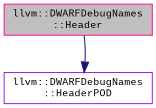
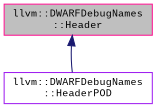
edge "llvm::DWARFDebugNames ::Header" -> "llvm::DWARFDebugNames ::HeaderPOD": reversed
